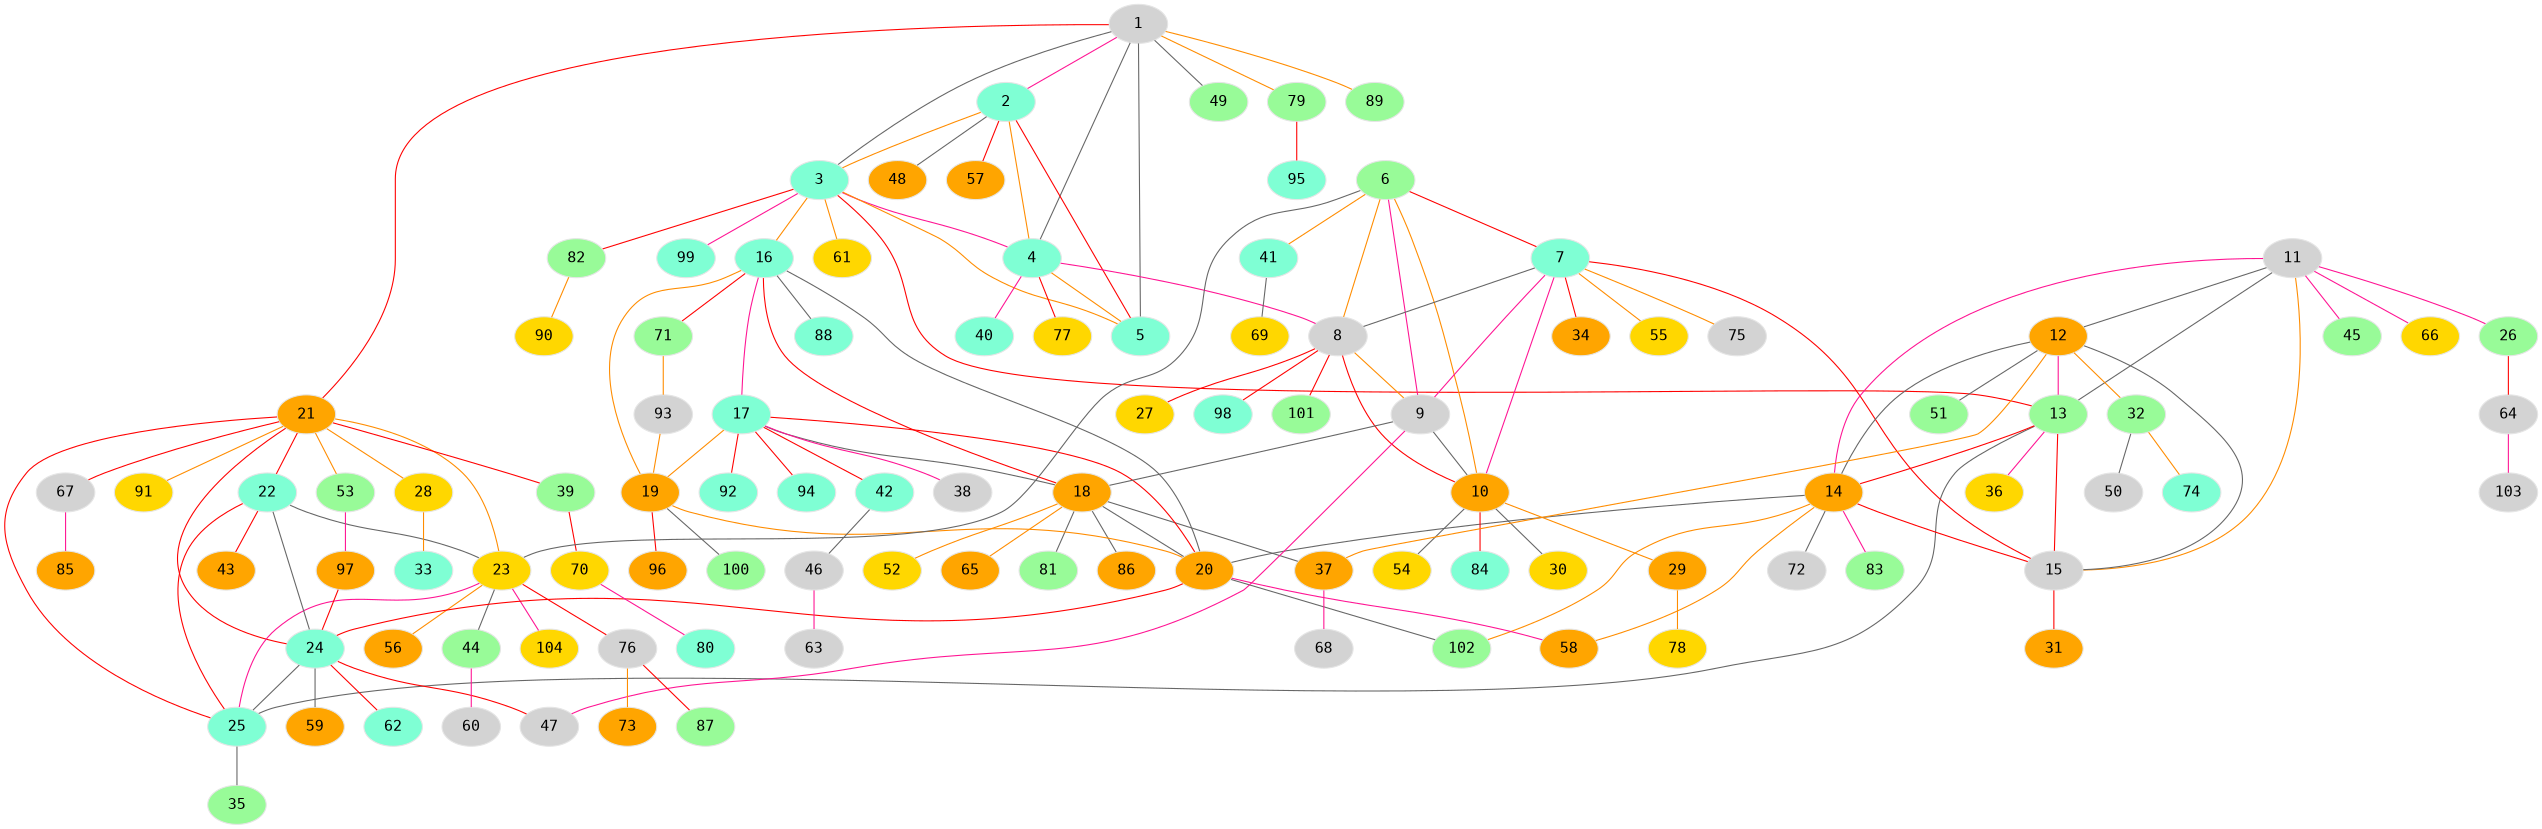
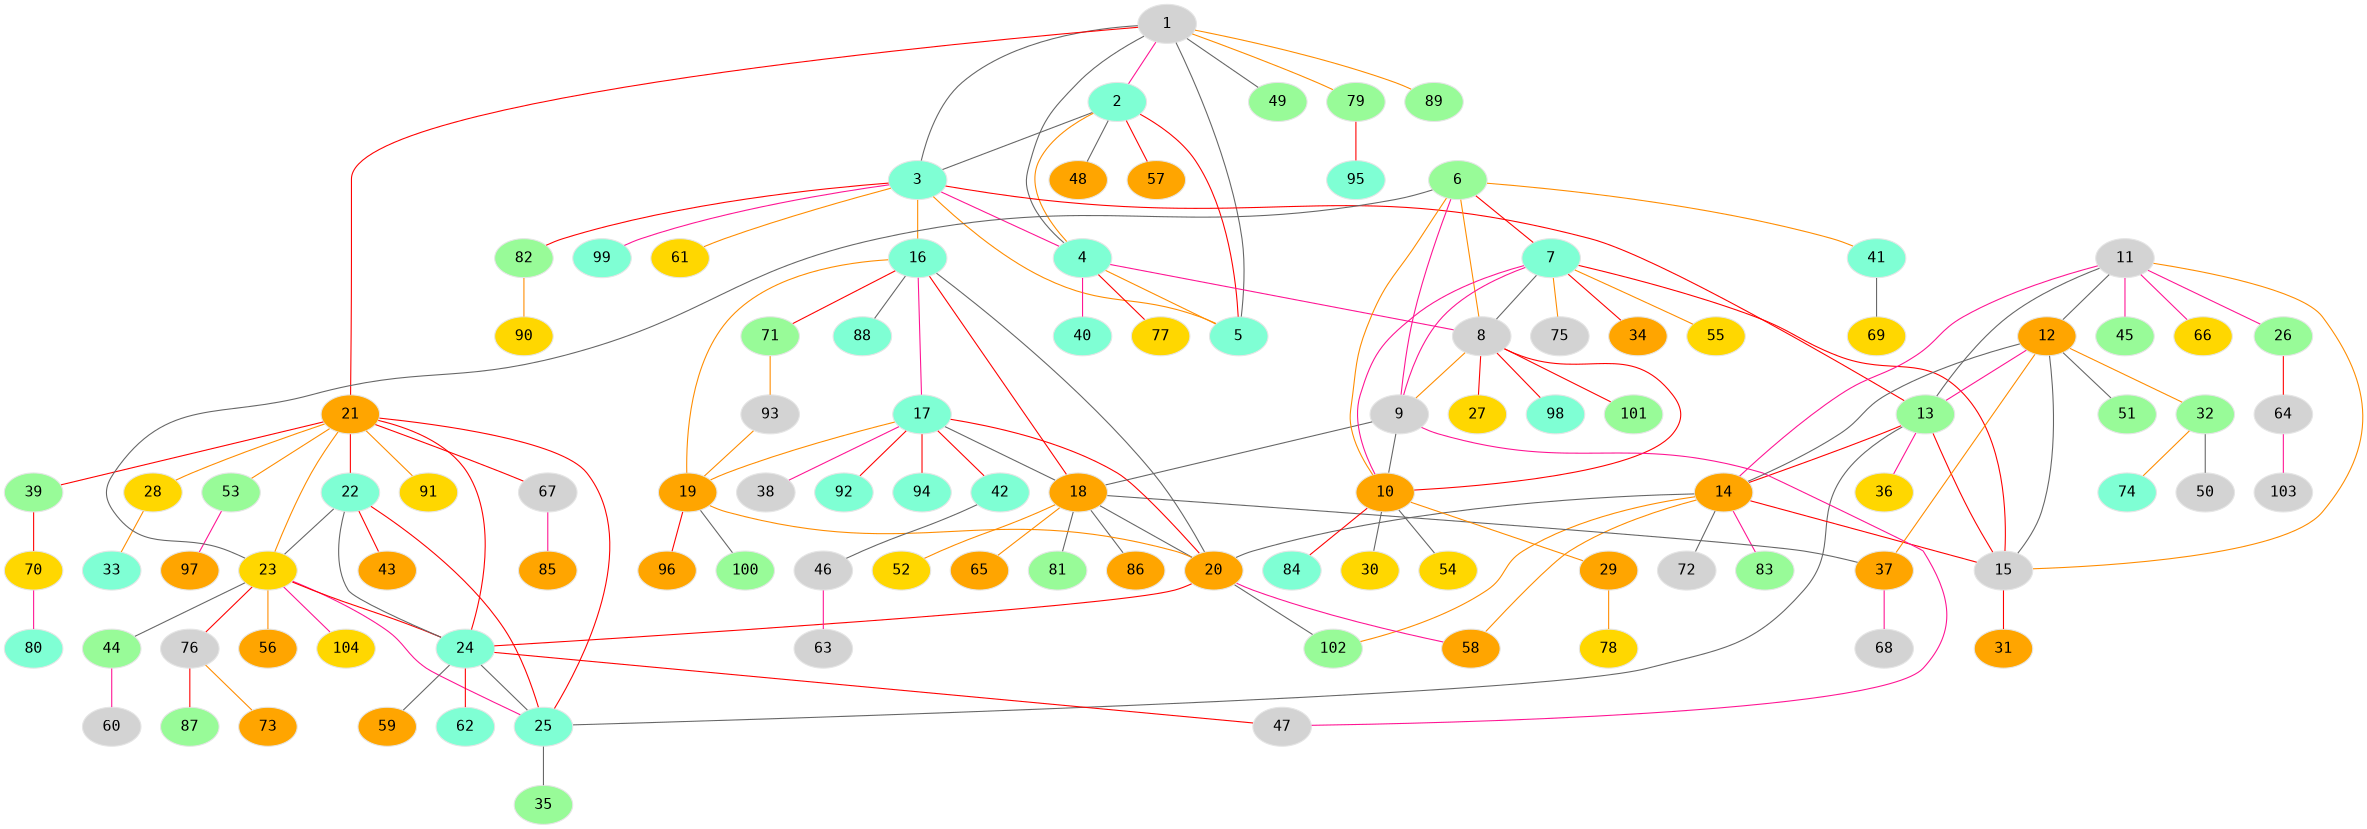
edge "2" -- "3": color darkorange -> gray40
edge "97" -- "24": now "23" -- "24"
